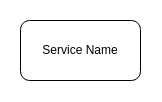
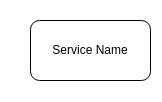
node "Service Name": moved (81, 51) -> (91, 51)
